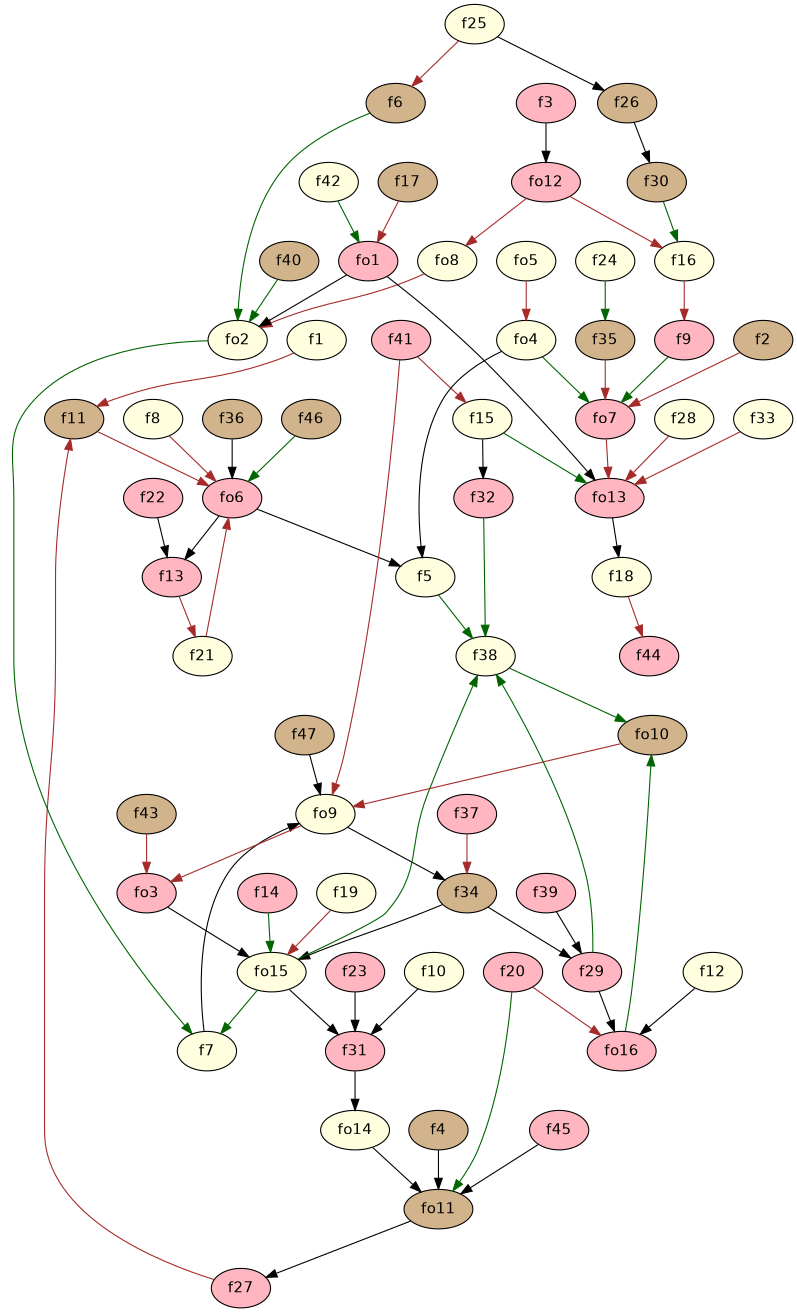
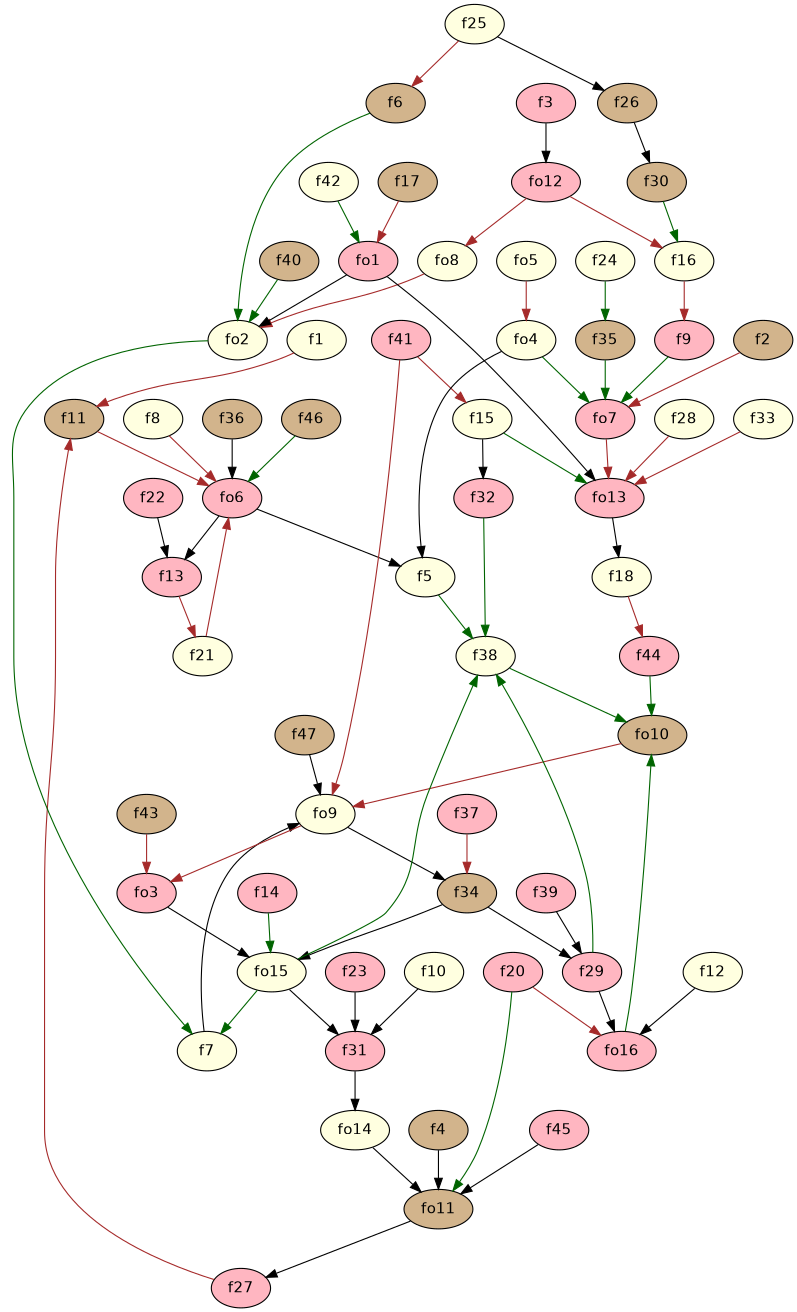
edge "f35" -> "fo7": color brown -> darkgreen
edge "f44" -> "fo10": added
node "f19": removed
